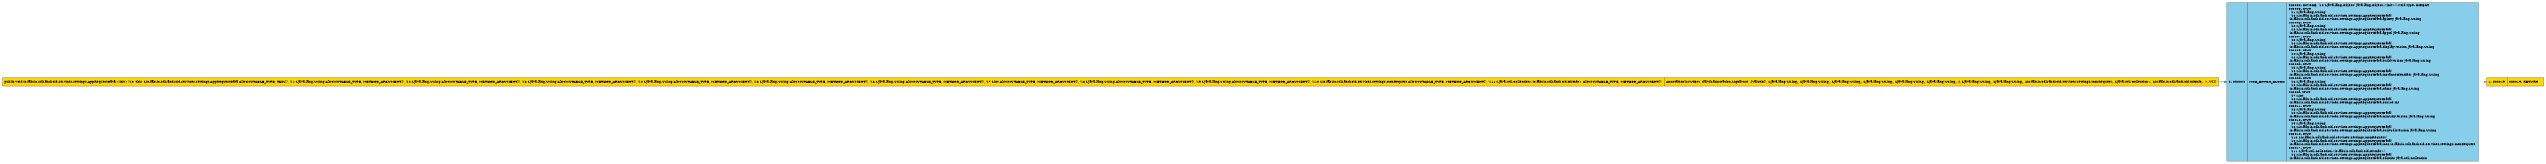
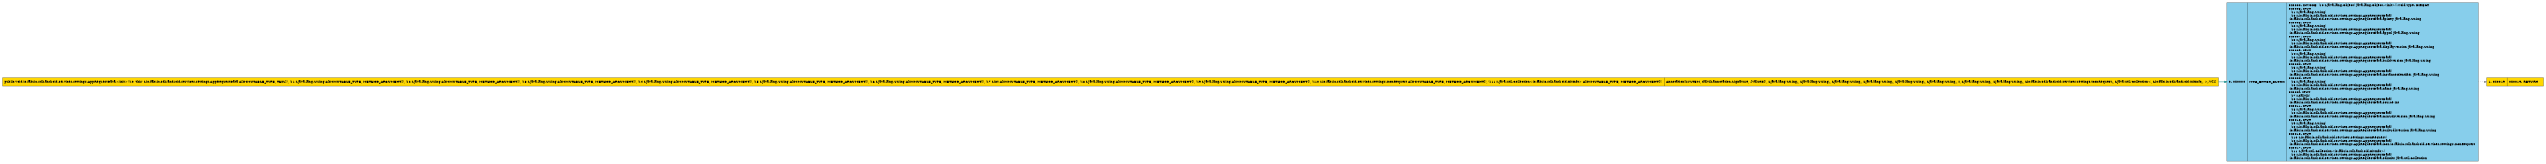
node "0: 0x0000": text "(r7 I:int)" -> "(r7 I:dalvik)"
